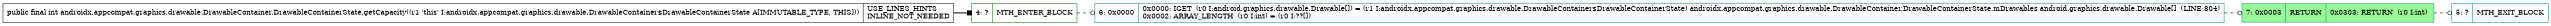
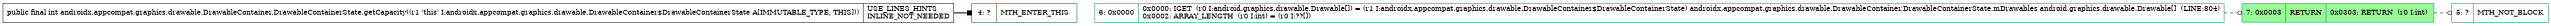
node "4: ?": text "MTH_ENTER_BLOCK" -> "MTH_ENTER_THIS"
edge "4: ?" -> "6: 0x0000": removed
node "5: ?": text "MTH_EXIT_BLOCK" -> "MTH_NOT_BLOCK"
